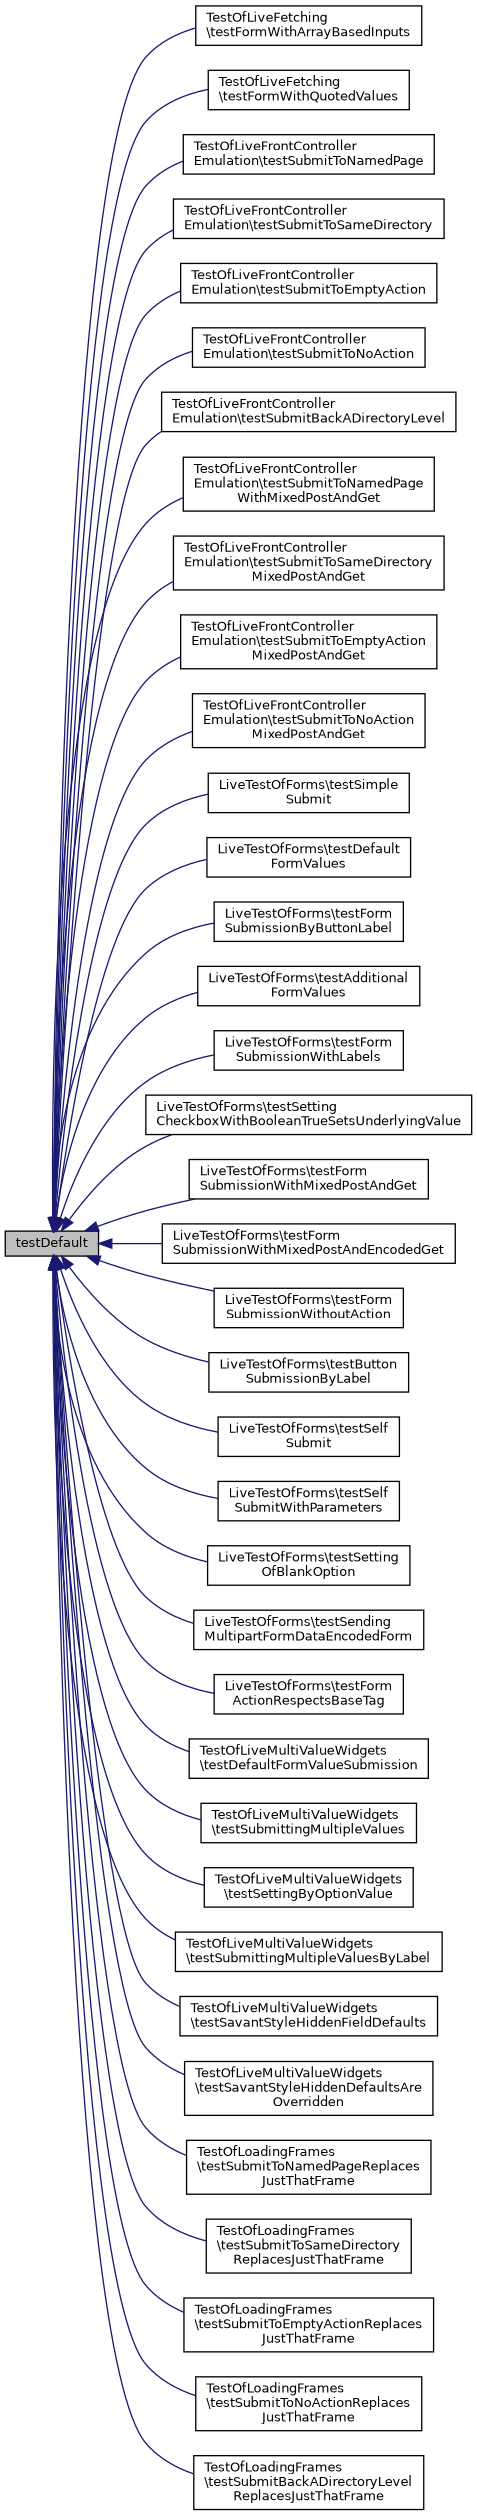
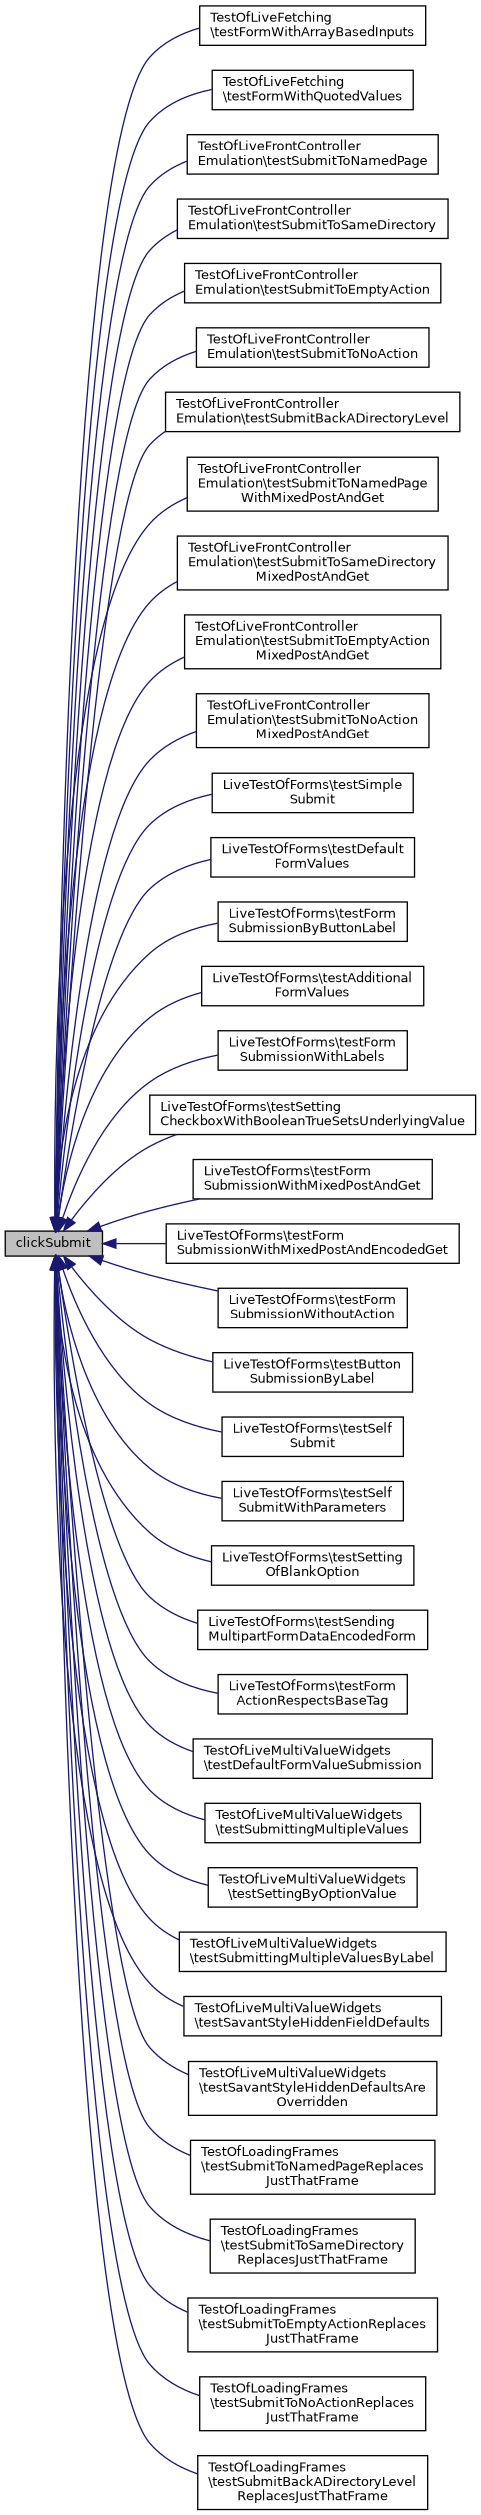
node "testDefault": label "testDefault" -> "clickSubmit"
